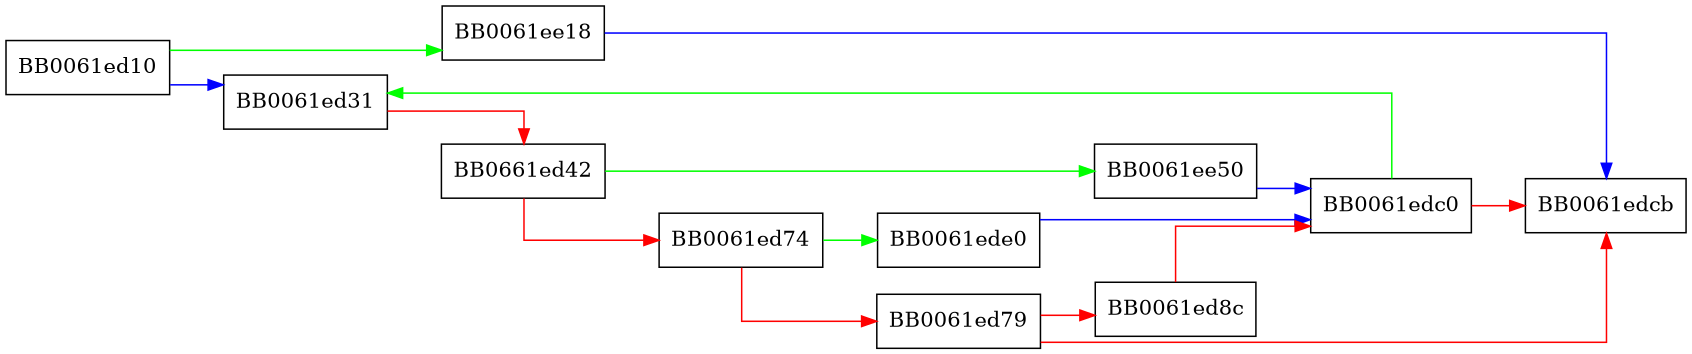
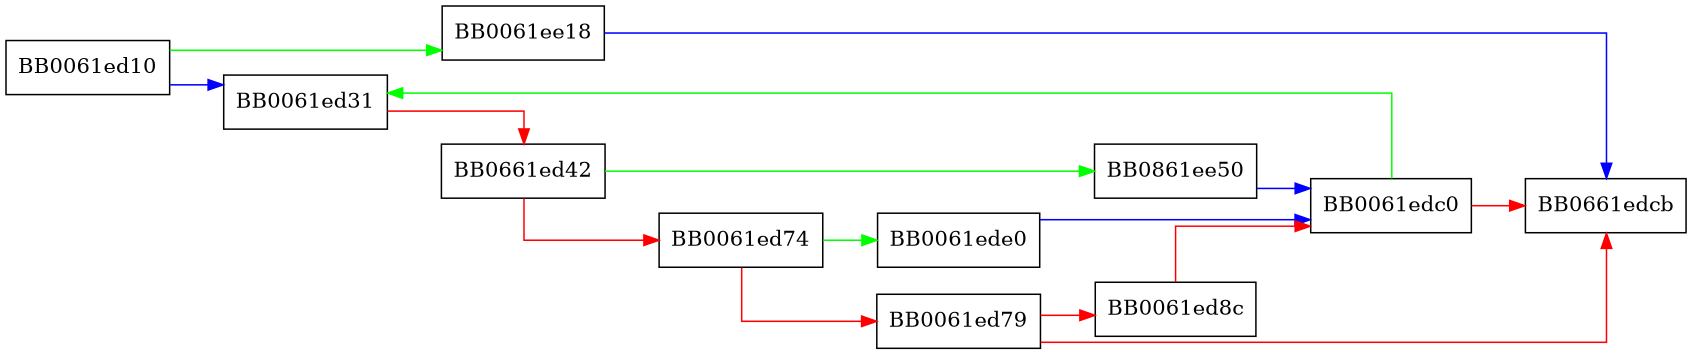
node "BB0061ee50": label "BB0061ee50" -> "BB0861ee50"
node "BB0061edcb": label "BB0061edcb" -> "BB0661edcb"
